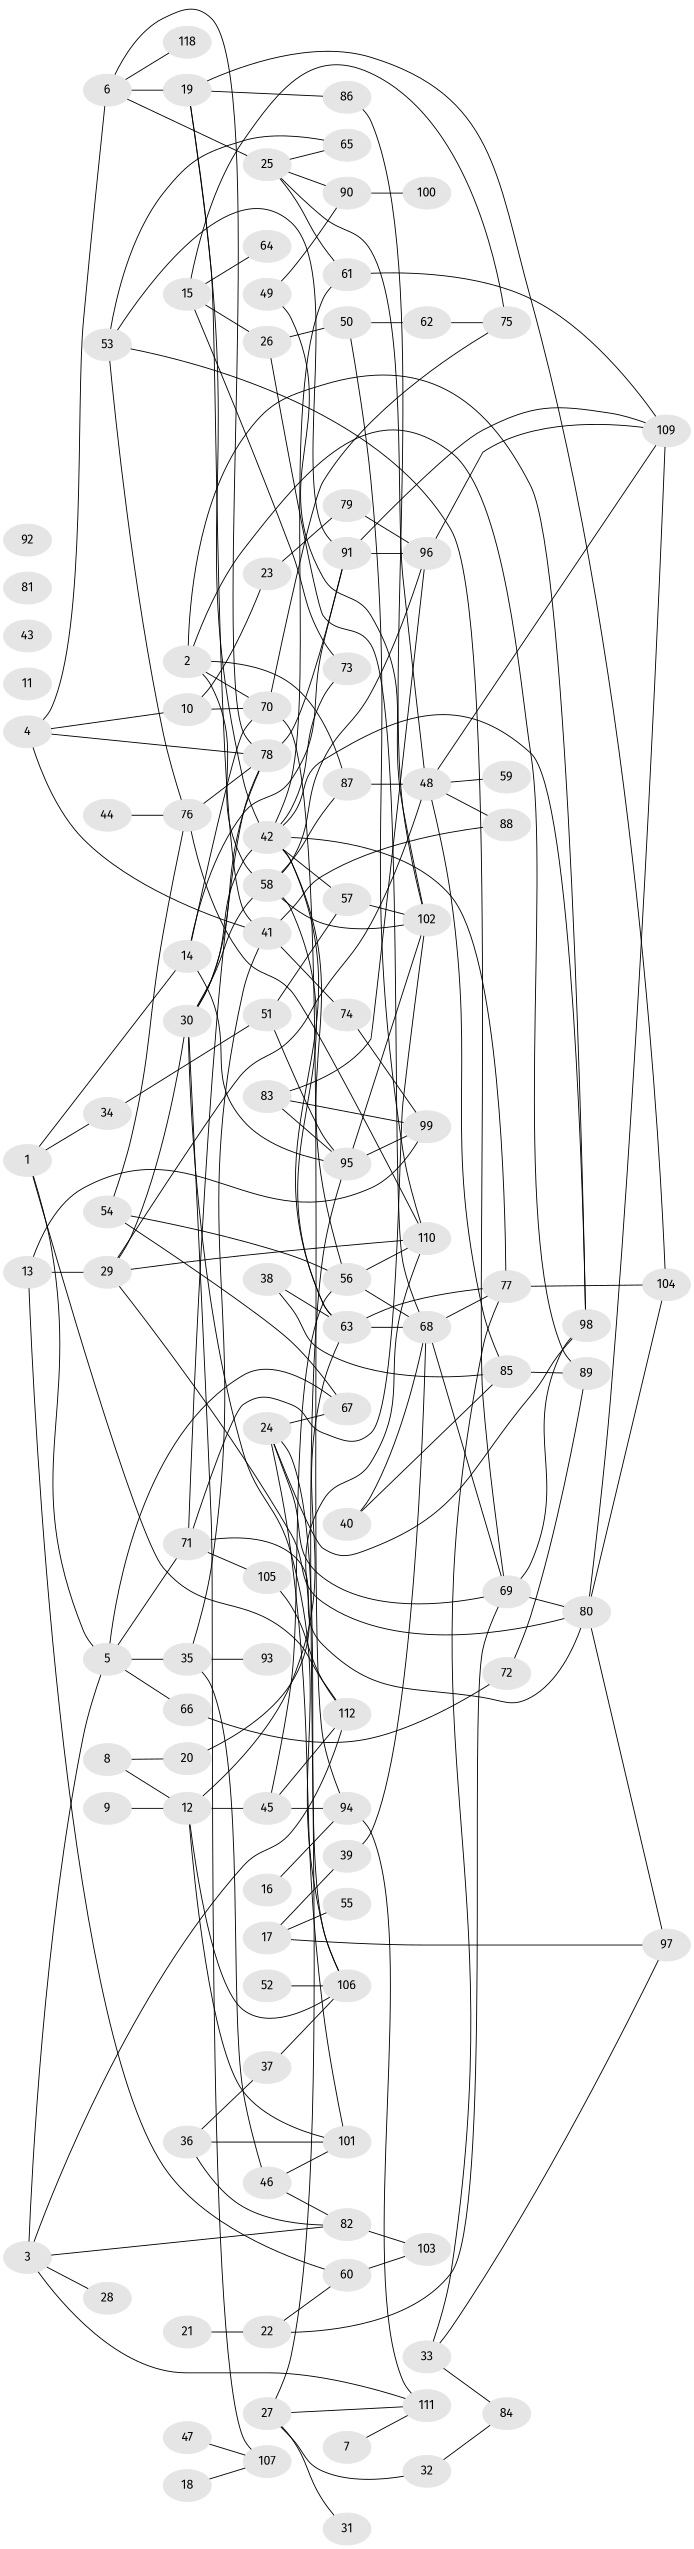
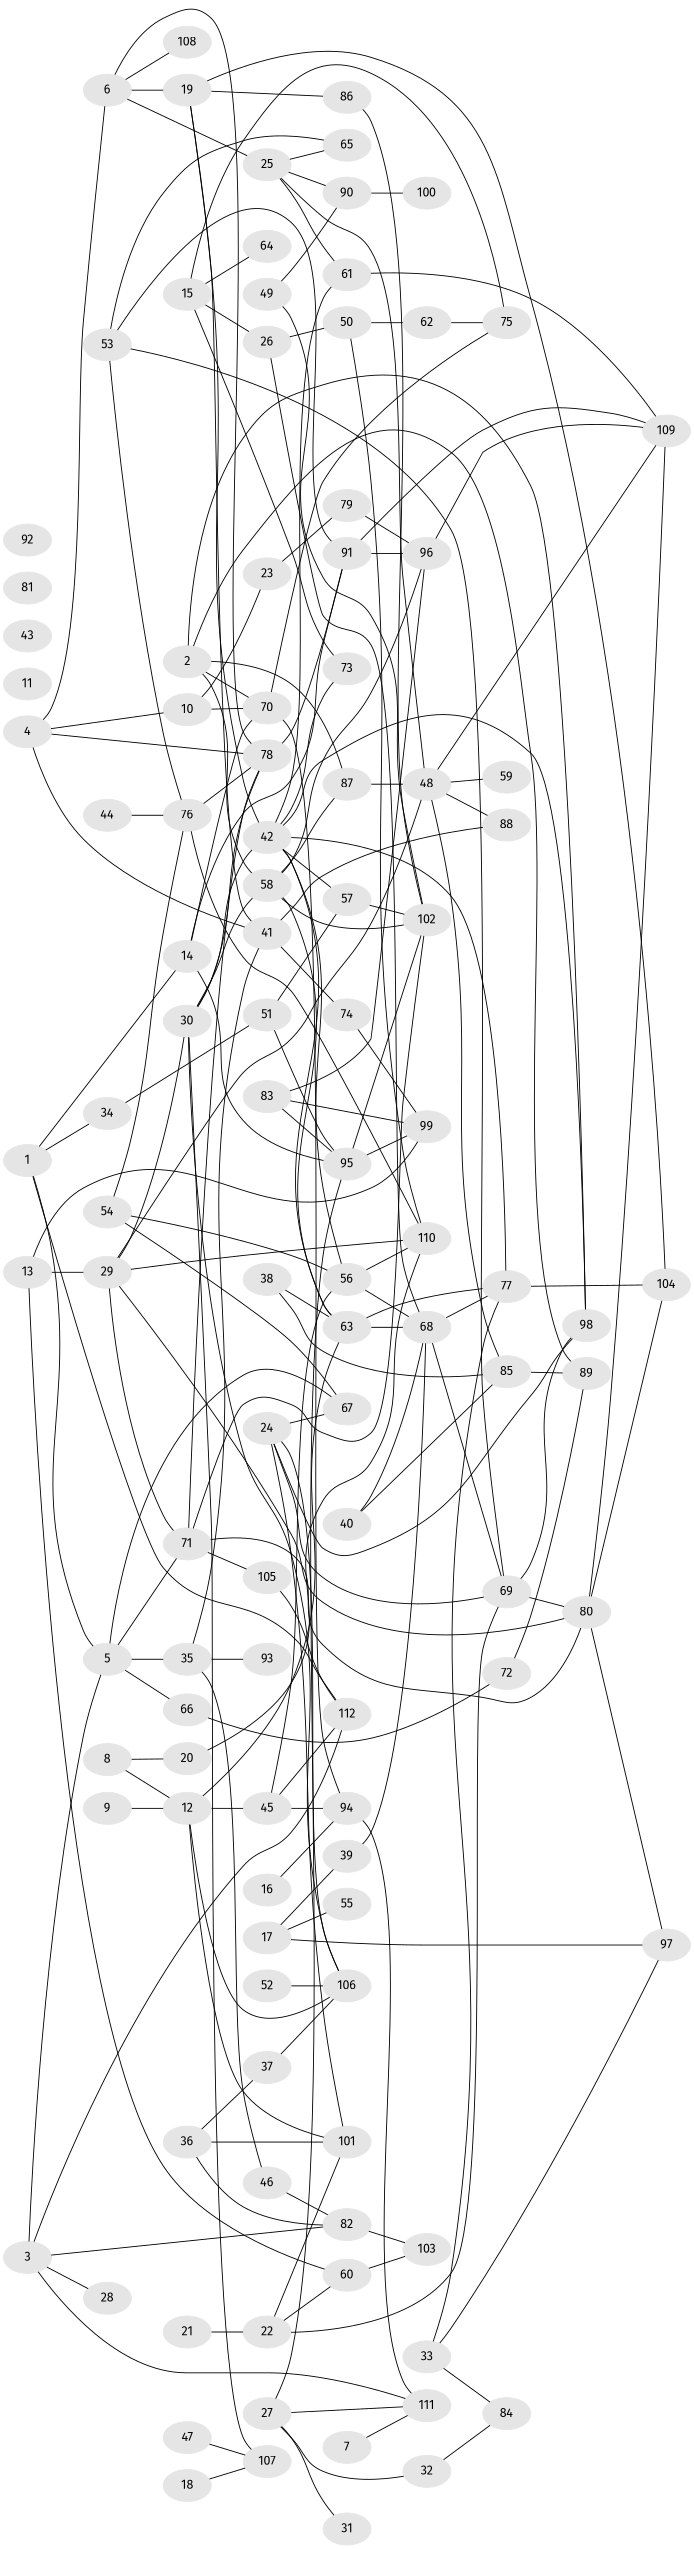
node "118": label "118" -> "108"
edge "29" -- "71": added
edge "101" -- "46": now "101" -- "22"
